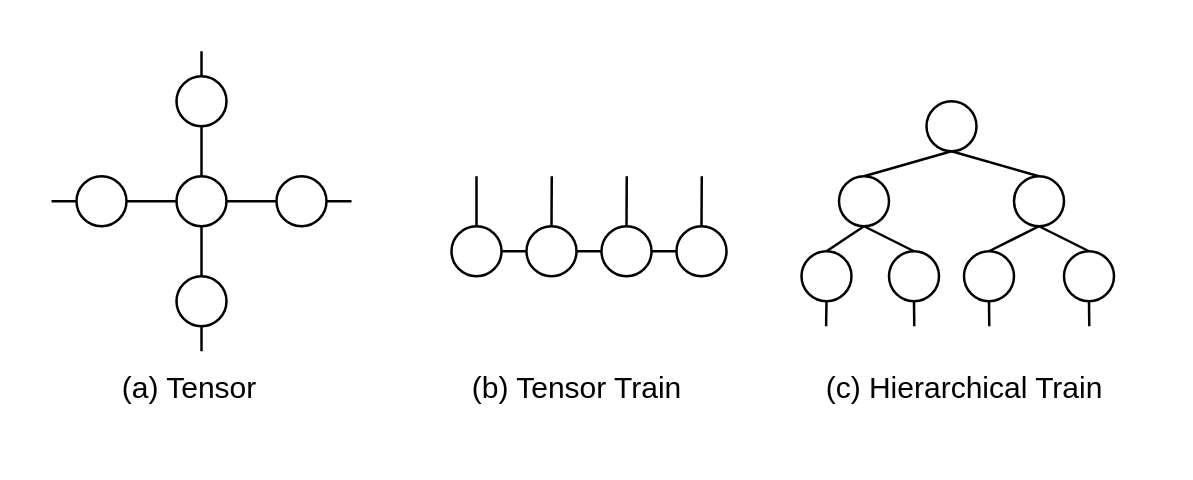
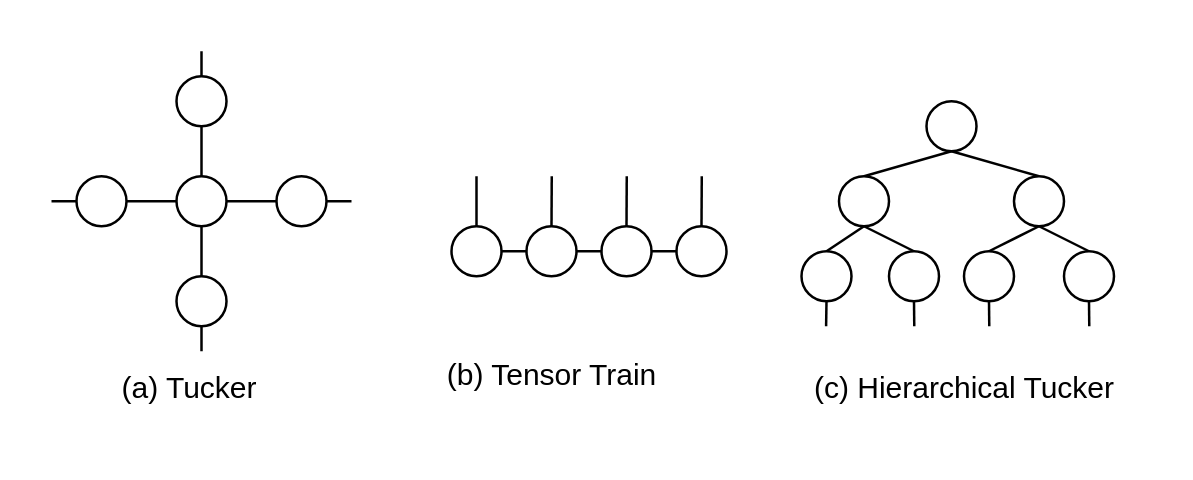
node "(a) Tensor": label "(a) Tensor" -> "(a) Tucker"
node "(b) Tensor Train": moved (576, 389) -> (551, 376)
node "(c) Hierarchical Train": label "(c) Hierarchical Train" -> "(c) Hierarchical Tucker"
